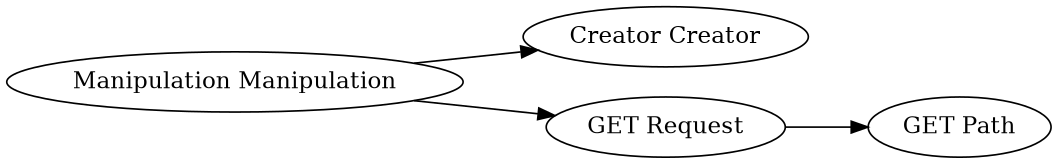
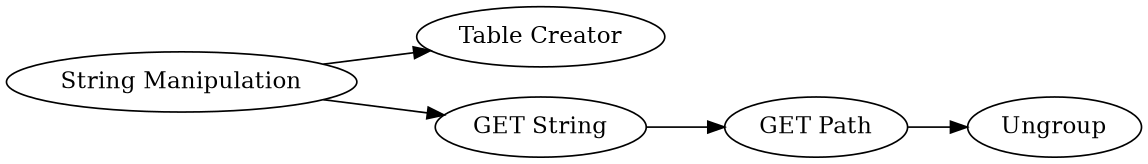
node "Creator Creator": label "Creator Creator" -> "Table Creator"
node "Manipulation Manipulation": label "Manipulation Manipulation" -> "String Manipulation"
node "GET Request": label "GET Request" -> "GET String"
node "Ungroup": added
